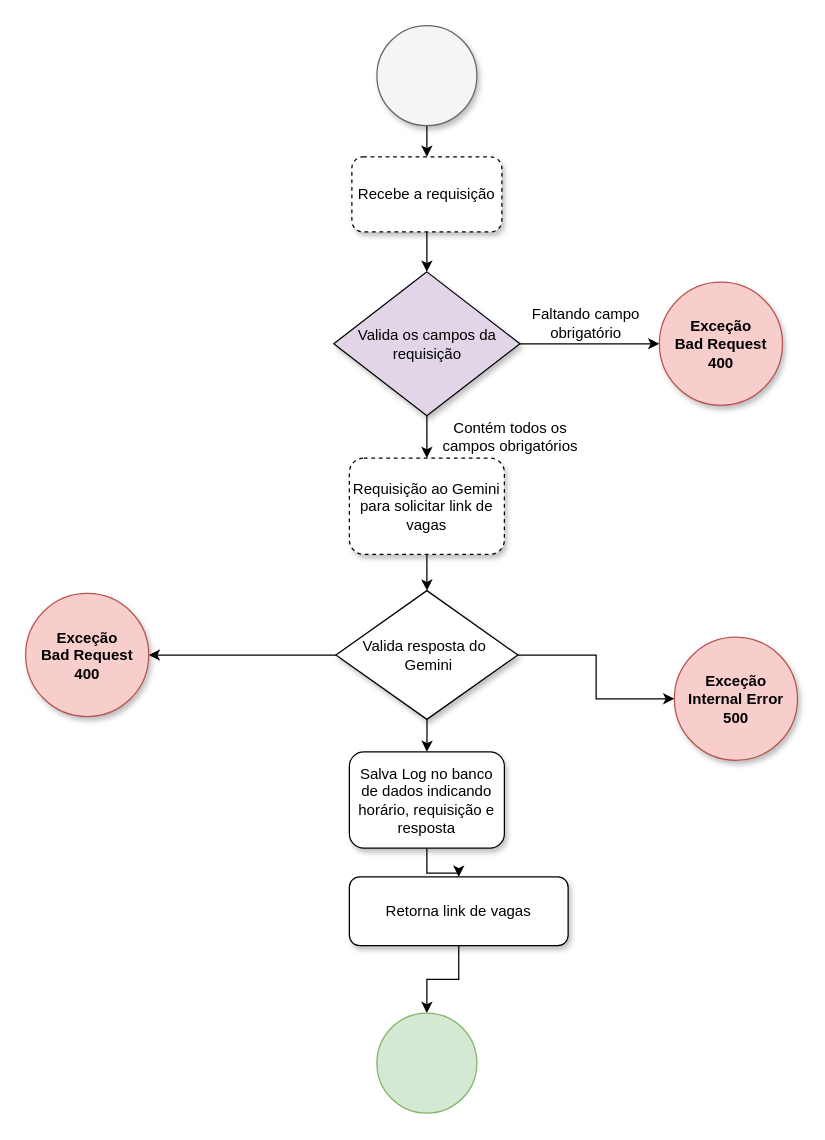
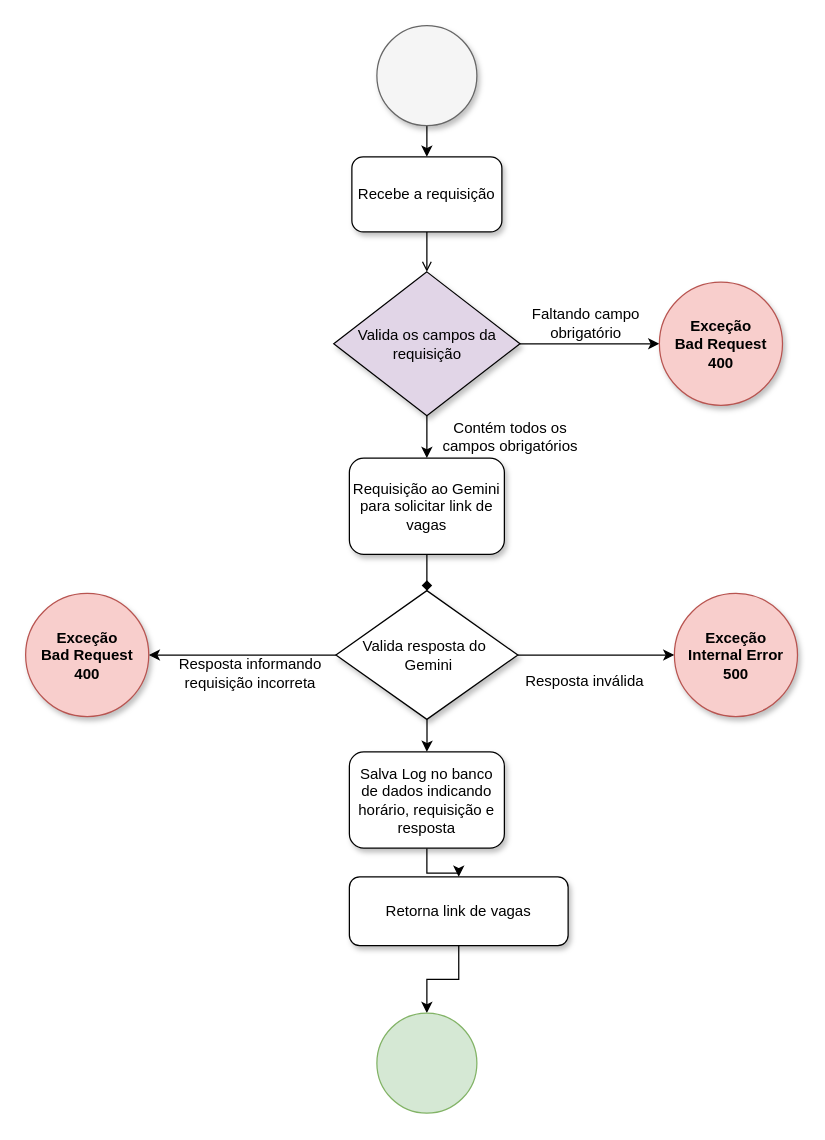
node "Recebe a requisição": style dashed -> solid
edge "Recebe a requisição" -> "Valida os campos da requisição": arrowhead classic -> open
node "Requisição ao Gemini para solicitar link de vagas": style dashed -> solid
edge "Requisição ao Gemini para solicitar link de vagas" -> "Valida resposta do Gemini": arrowhead classic -> diamond
node "Resposta informando requisição incorreta": added
node "Resposta inválida": added
node "Exceção Internal Error 500": moved (736, 699) -> (736, 655)
